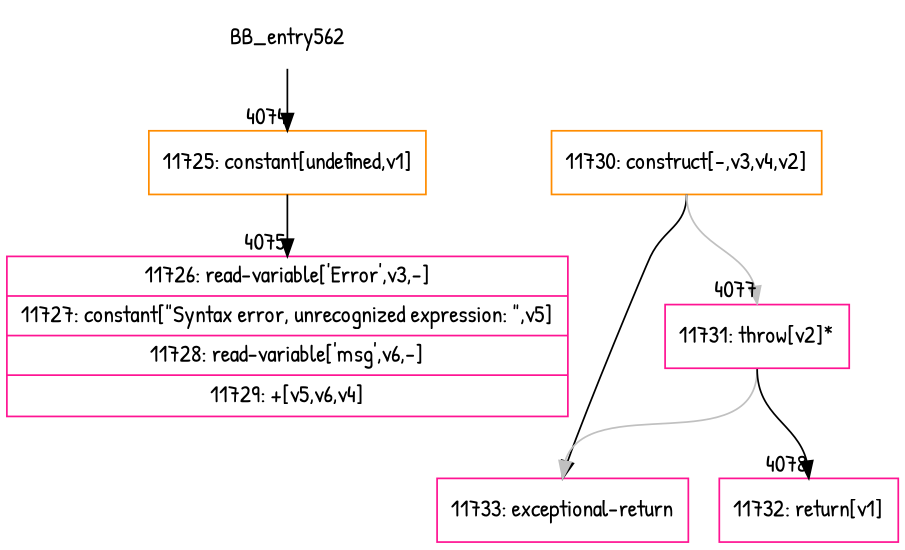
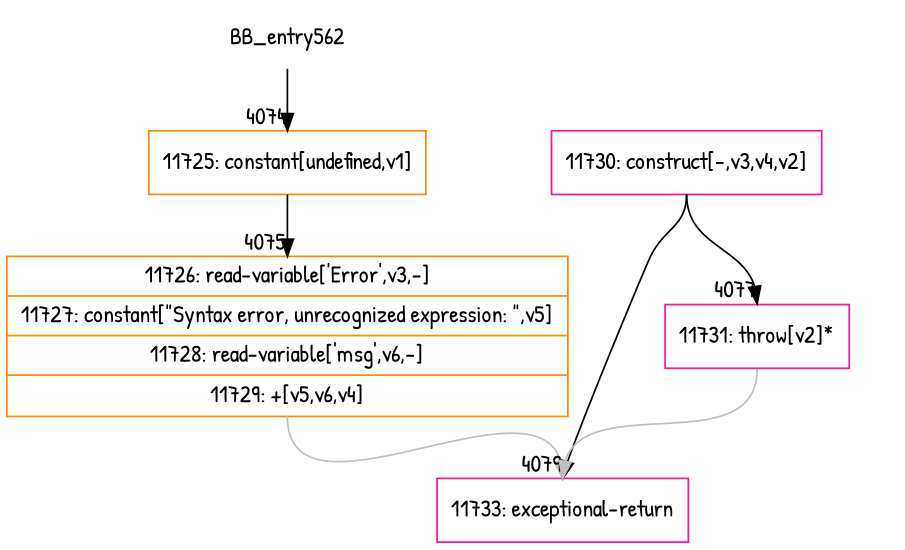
node "11730: construct[-,v3,v4,v2]": color darkorange -> deeppink
edge "11730: construct[-,v3,v4,v2]" -> "11731: throw[v2]*": color gray -> black
node "11726: read-variable['Error',v3,-]": color deeppink -> darkorange
edge "11726: read-variable['Error',v3,-]" -> "11733: exceptional-return": added
node "11732: return[v1]": removed
